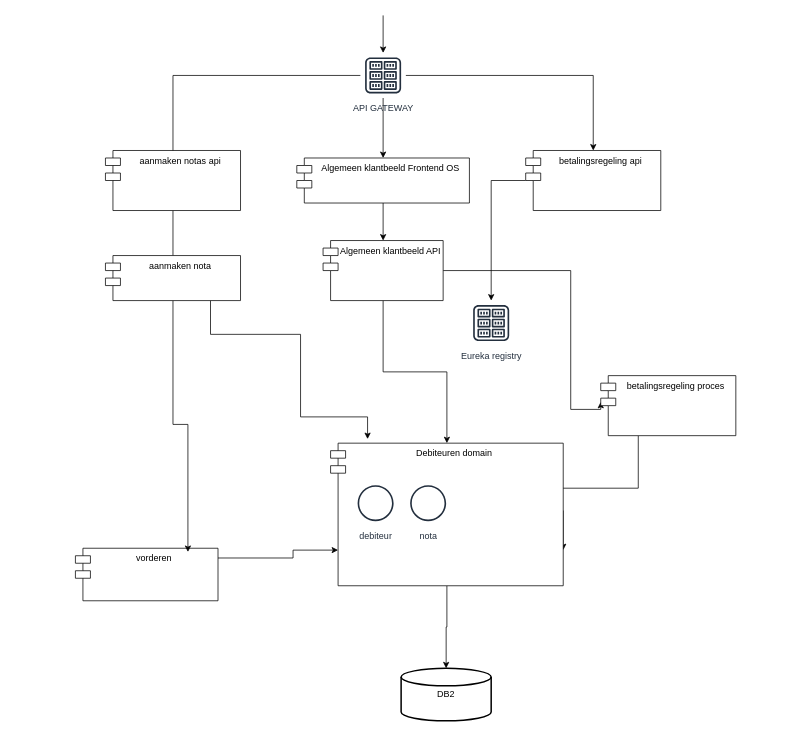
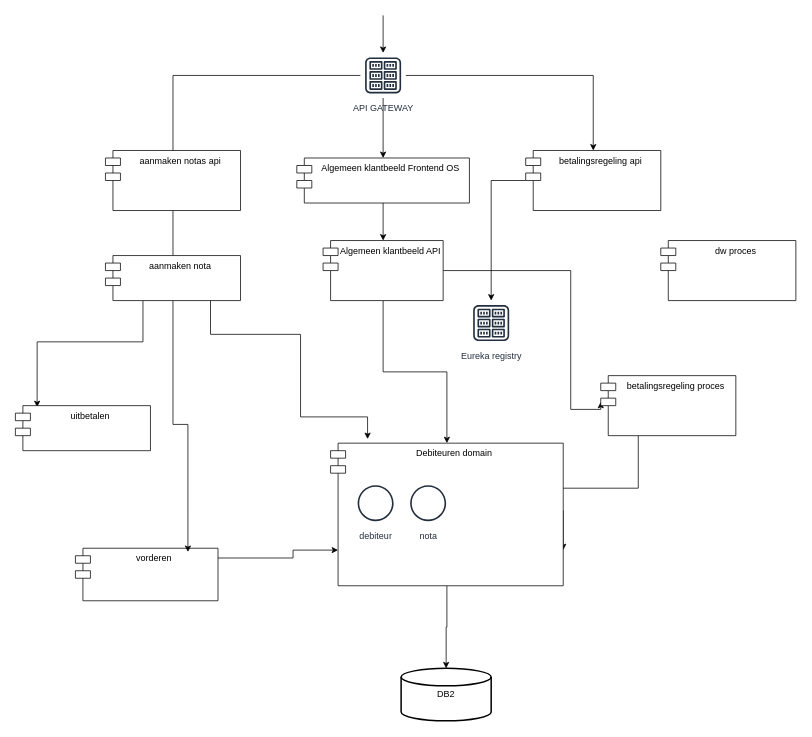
node "dw proces": added
edge "aanmaken nota" -> "uitbetalen": added
node "uitbetalen": added
